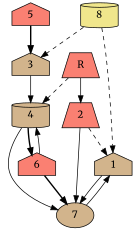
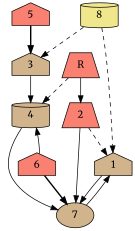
edge "4" -> "6": removed
